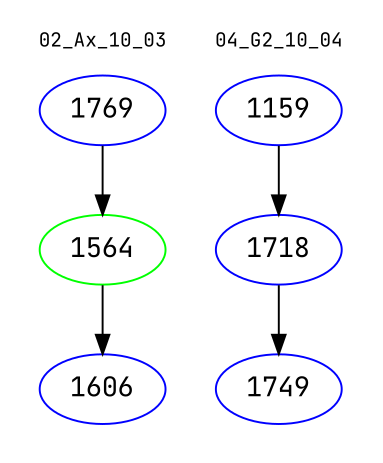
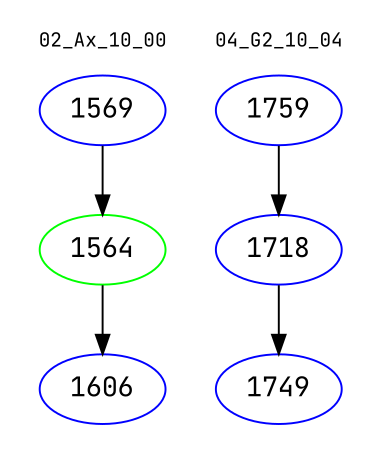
cluster "02_Ax_10_03": label "02_Ax_10_03" -> "02_Ax_10_00"
node "1769": label "1769" -> "1569"
node "1159": label "1159" -> "1759"
